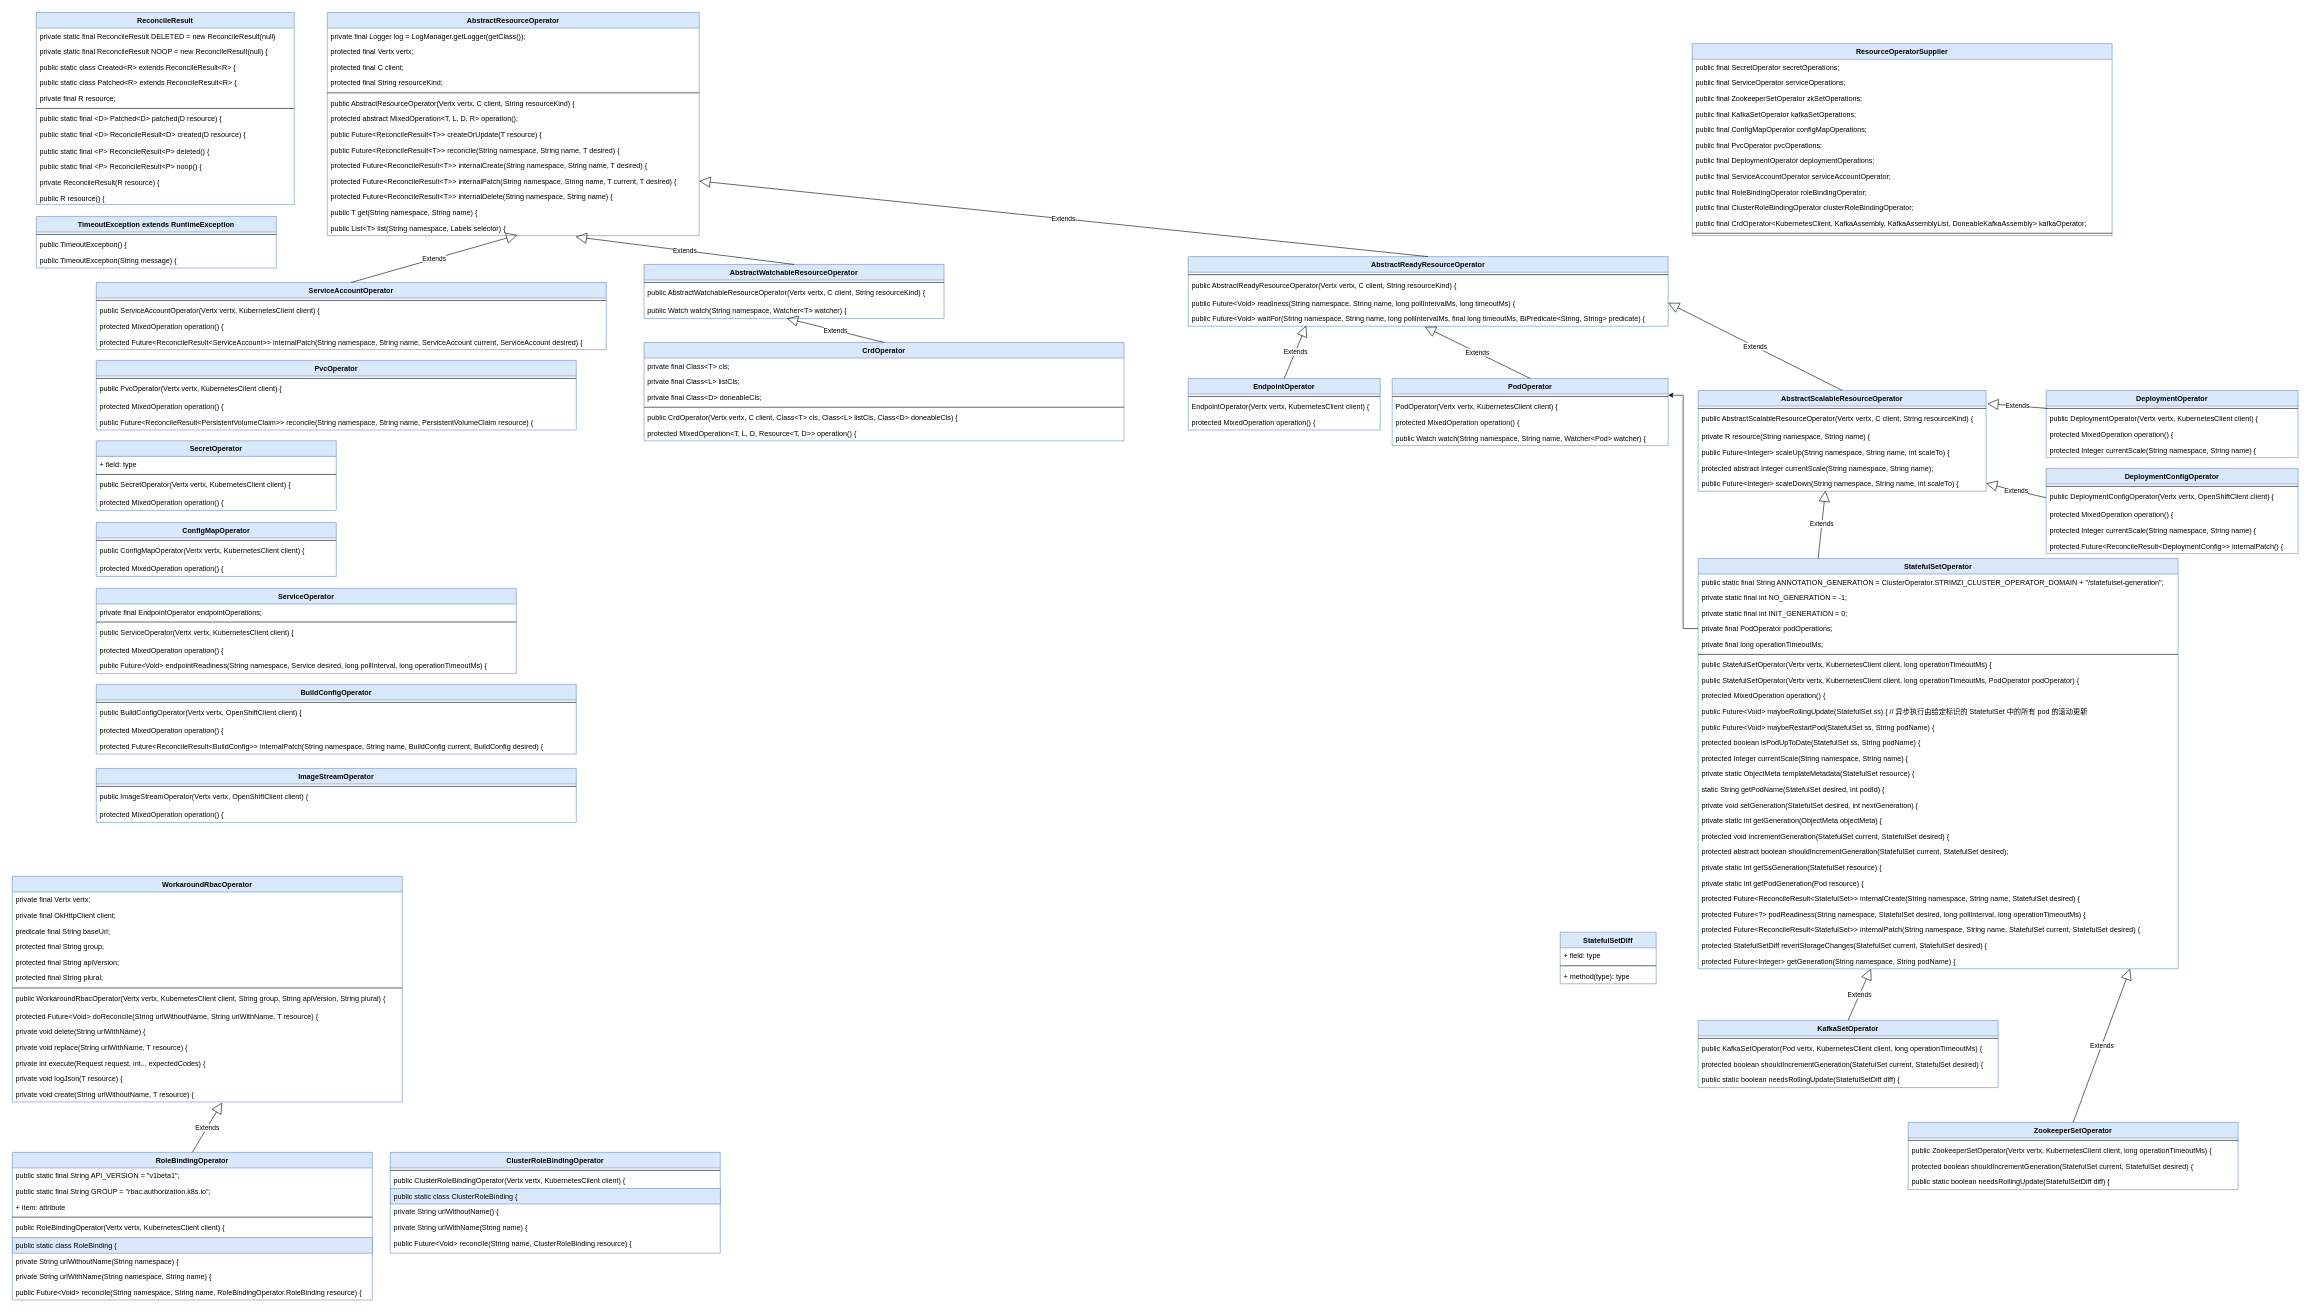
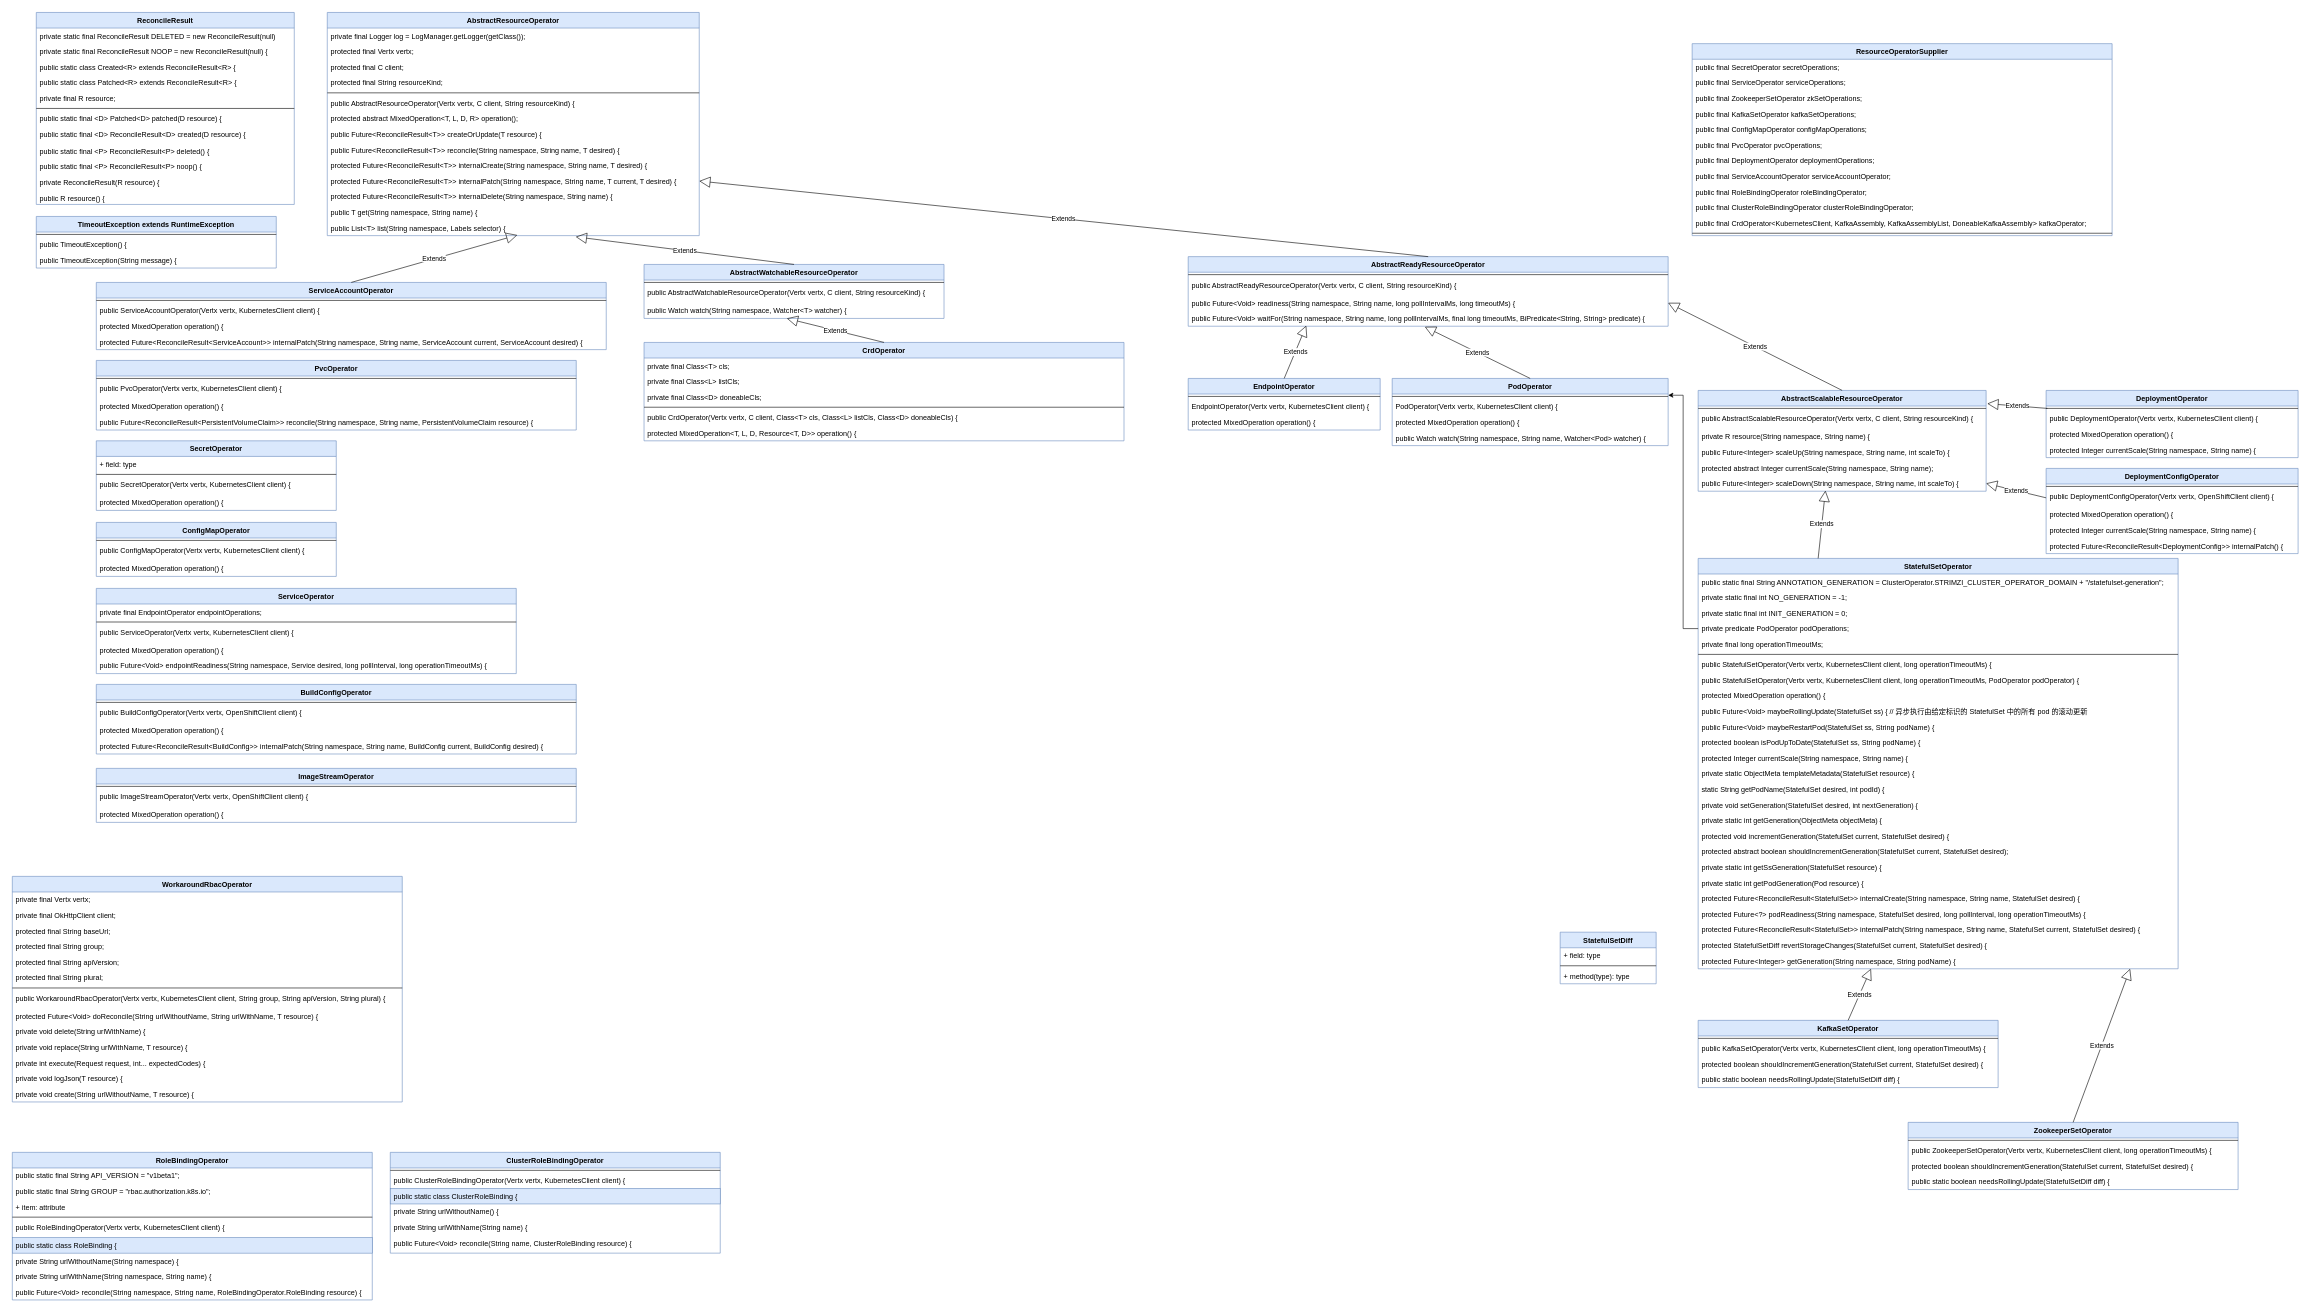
node "private final PodOperator podOperations;": label "private final PodOperator podOperations;" -> "private predicate PodOperator podOperations;"
node "predicate final String baseUrl;": label "predicate final String baseUrl;" -> "protected final String baseUrl;"
node "public KafkaSetOperator(Pod vertx, KubernetesClient client, long operationTimeoutMs) {": label "public KafkaSetOperator(Pod vertx, KubernetesClient client, long operationTimeoutMs) {" -> "public KafkaSetOperator(Vertx vertx, KubernetesClient client, long operationTimeoutMs) {"
edge "RoleBindingOperator" -> "private void create(String urlWithoutName, T resource) {": removed, label "Extends"
